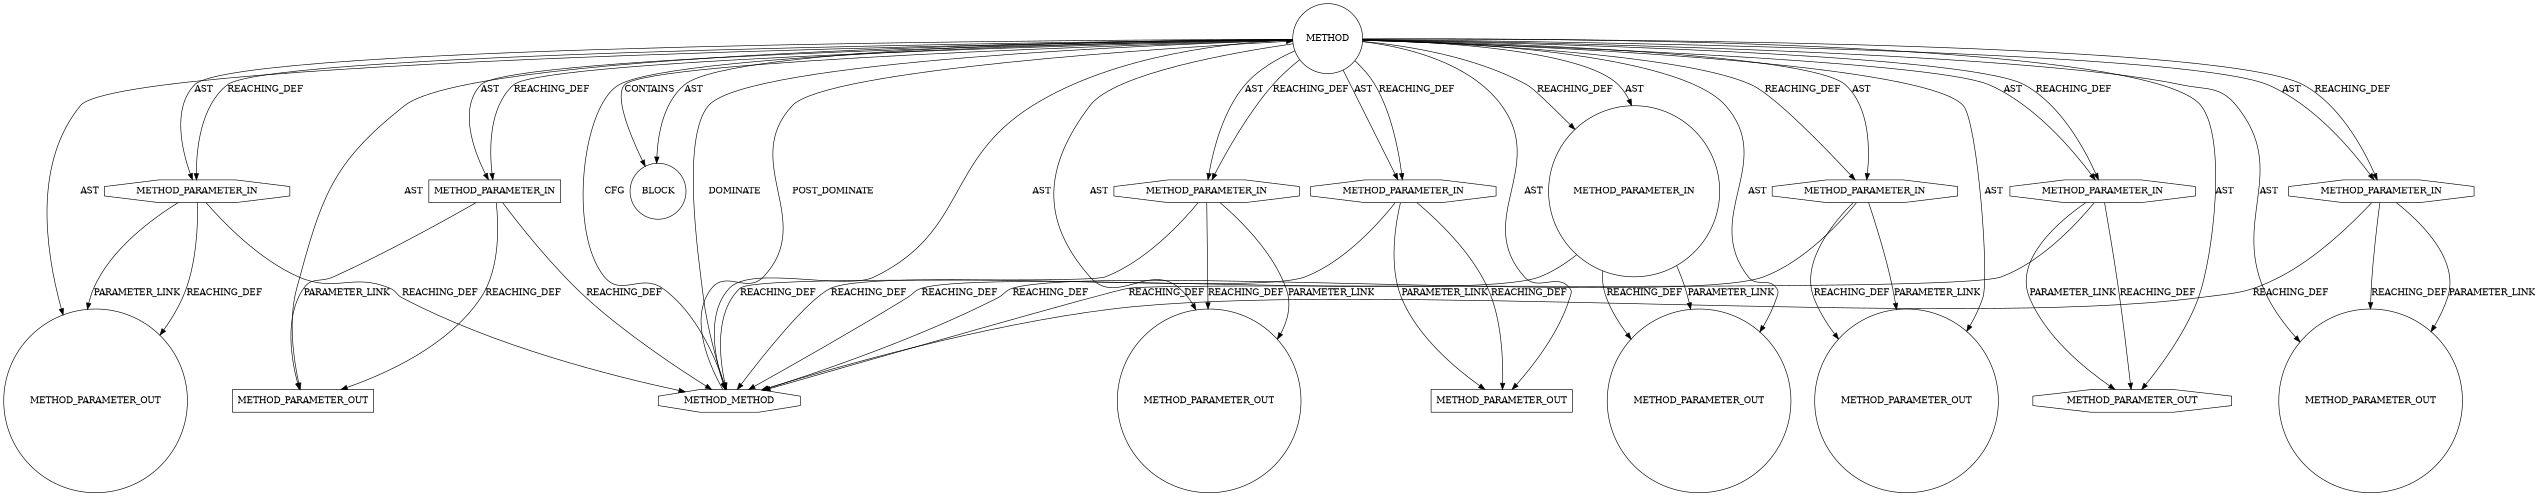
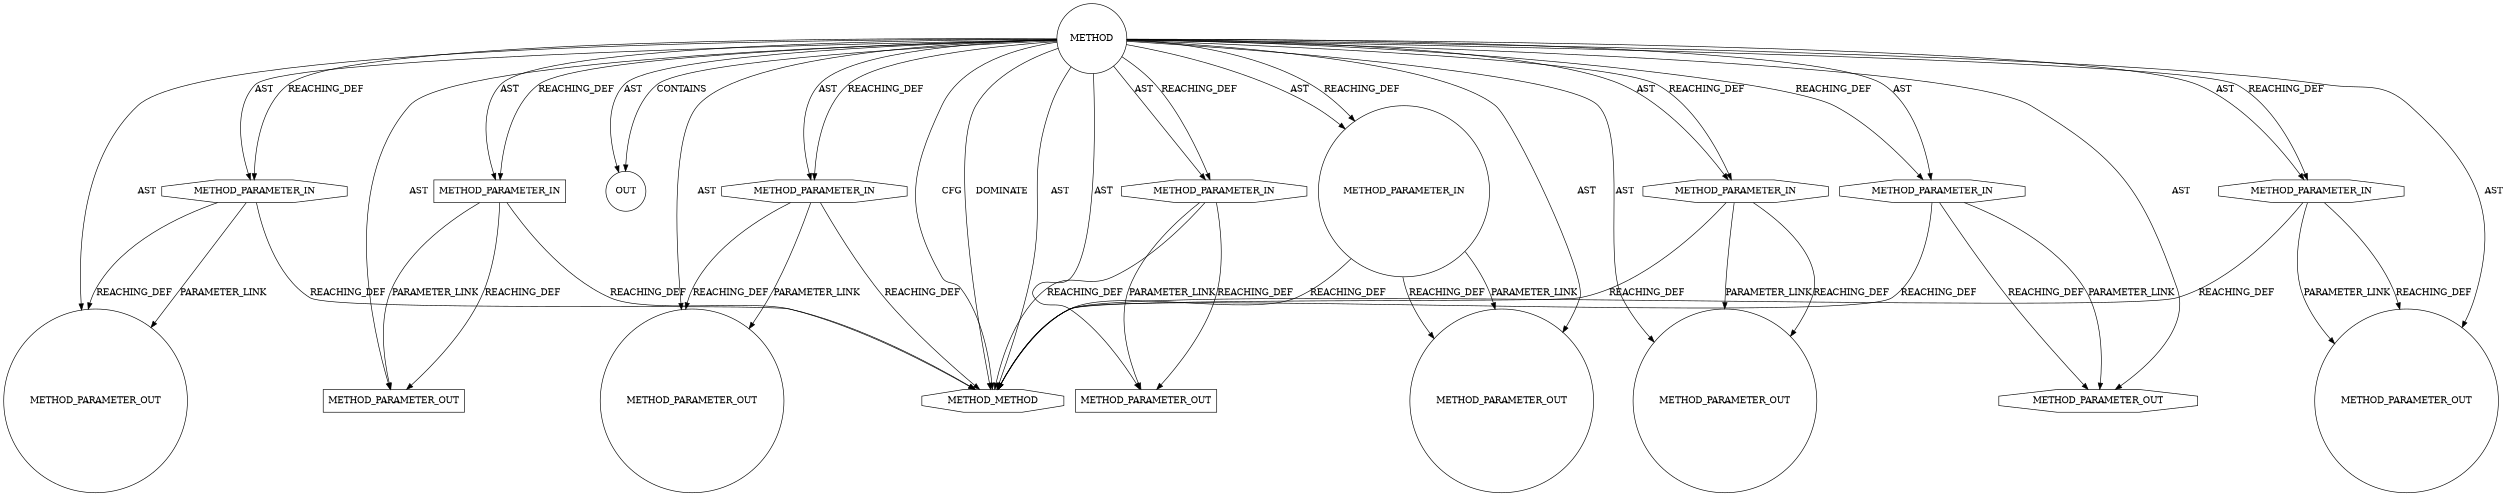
edge "METHOD_METHOD" -> "METHOD": removed, label "POST_DOMINATE"
node "BLOCK": label "BLOCK" -> "OUT"
